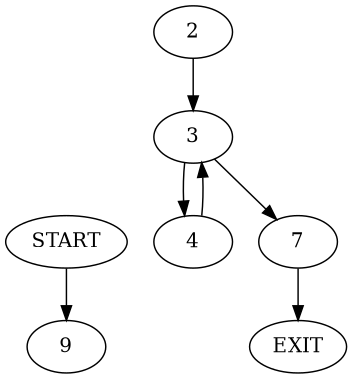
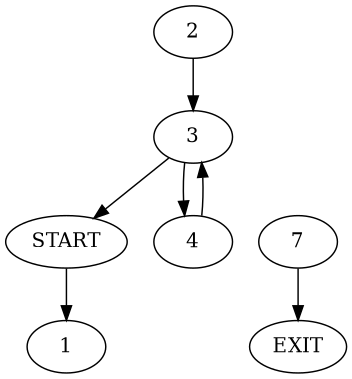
edge "3" -> "7": now "3" -> "START"
node "9": label "9" -> "1"
